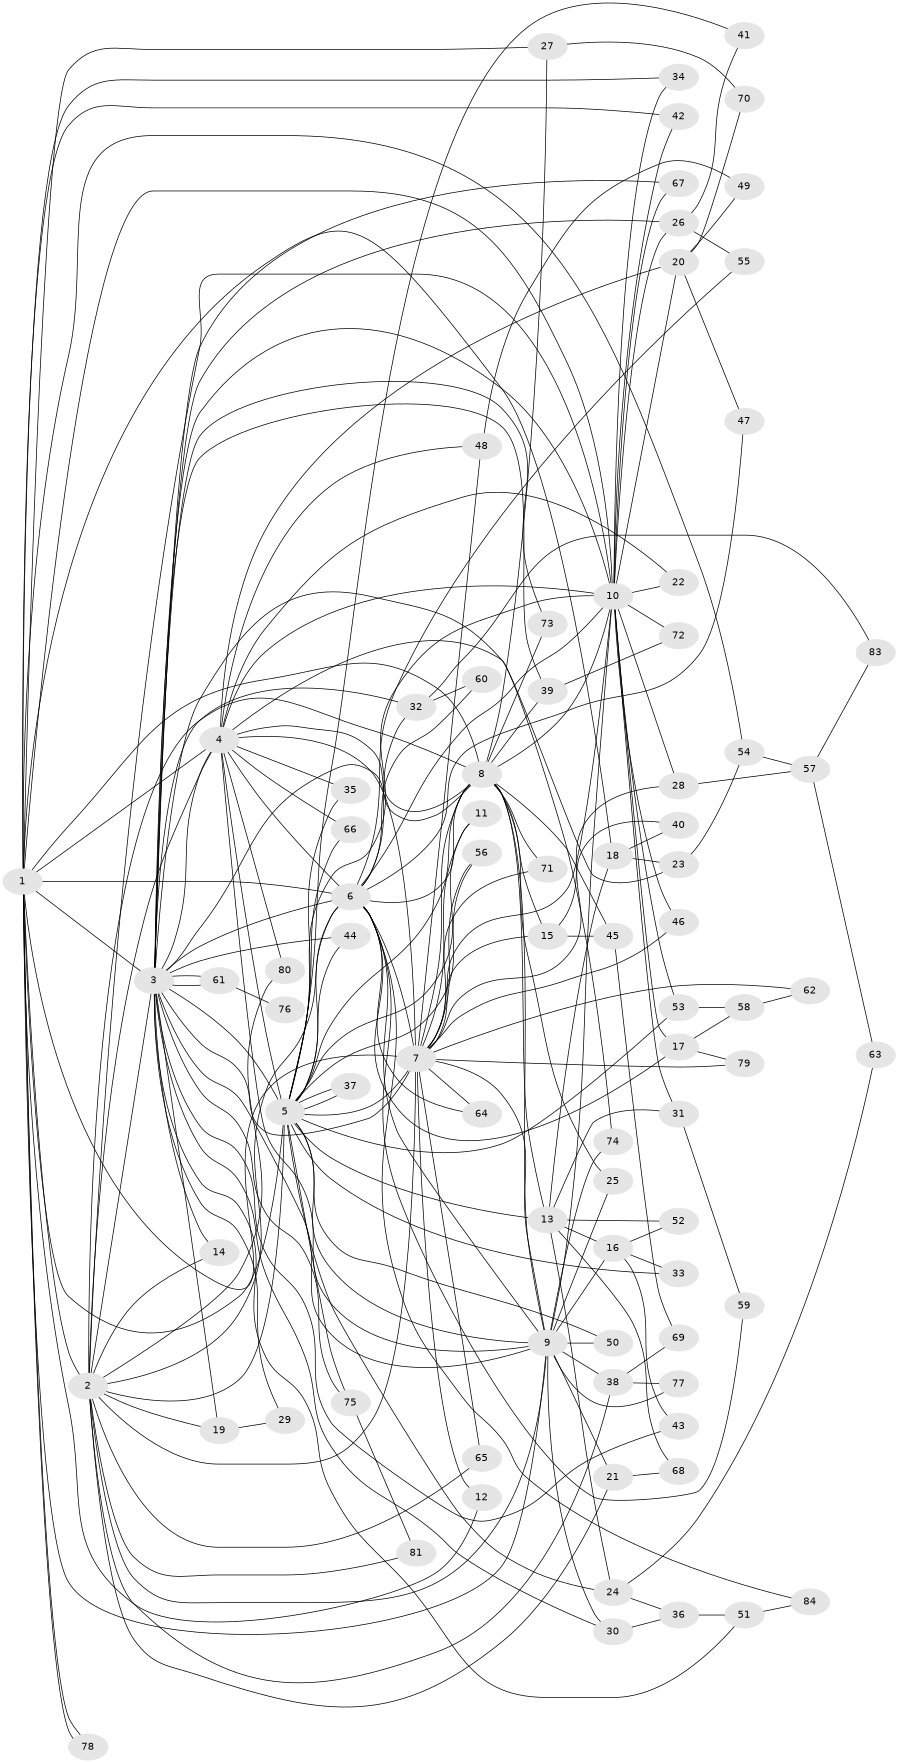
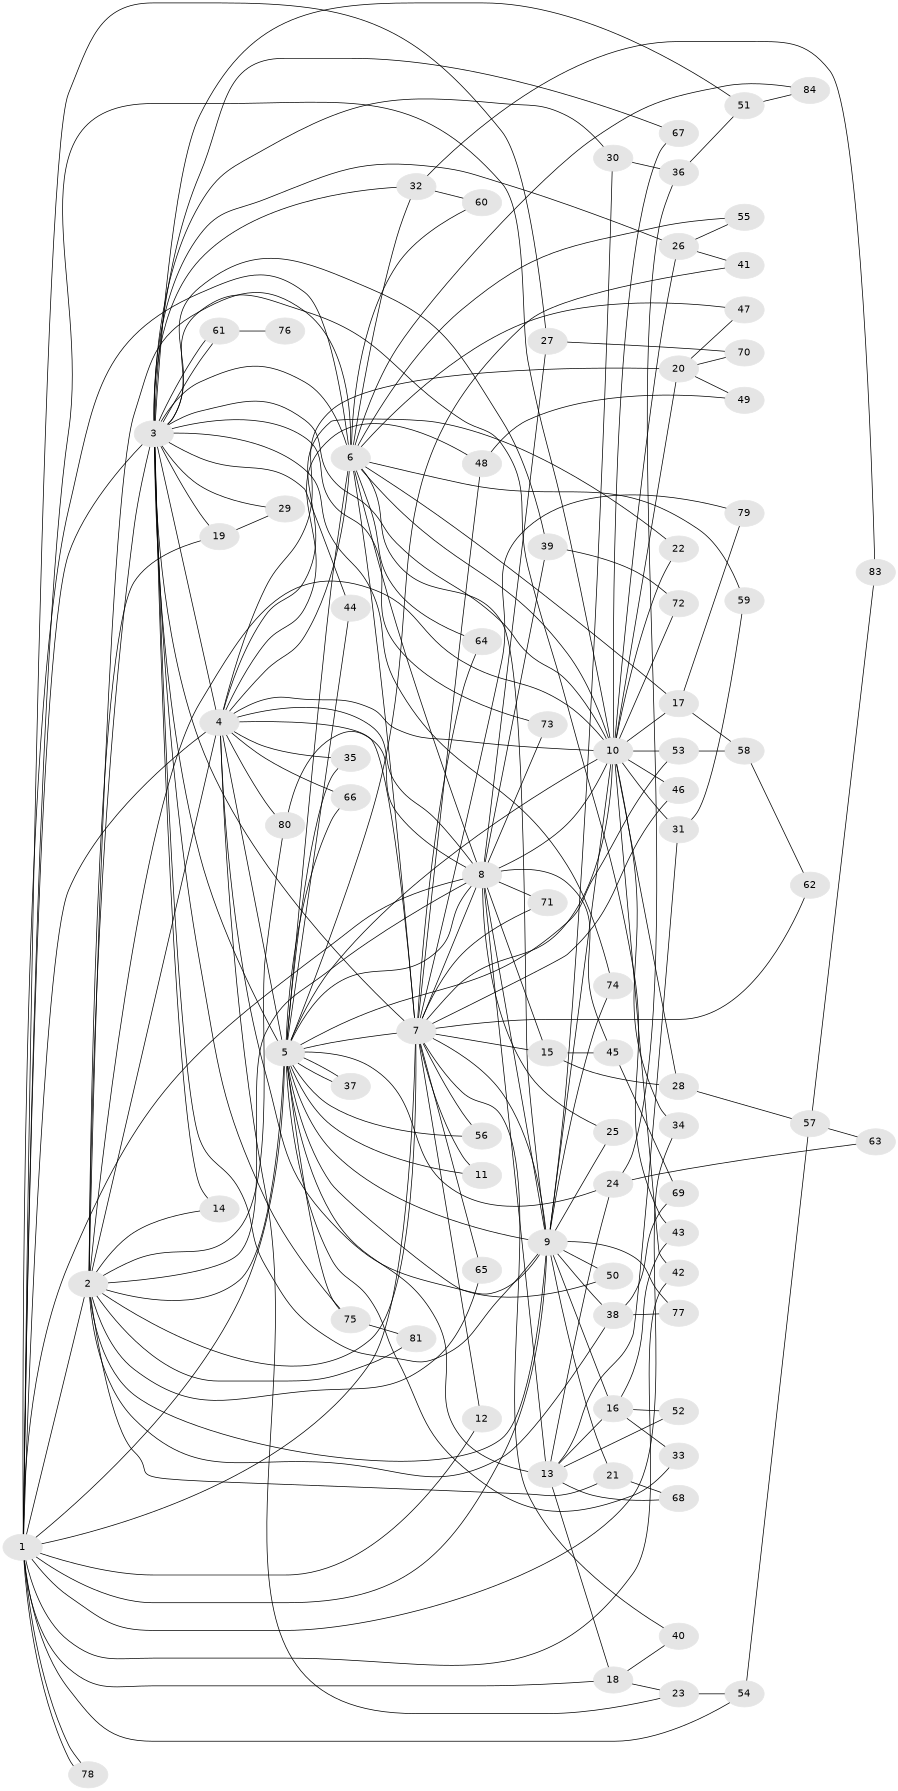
edge "8" -- "3": now "8" -- "80"
